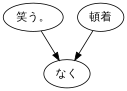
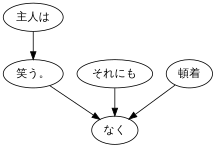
node "主人は": added
node "それにも": added
